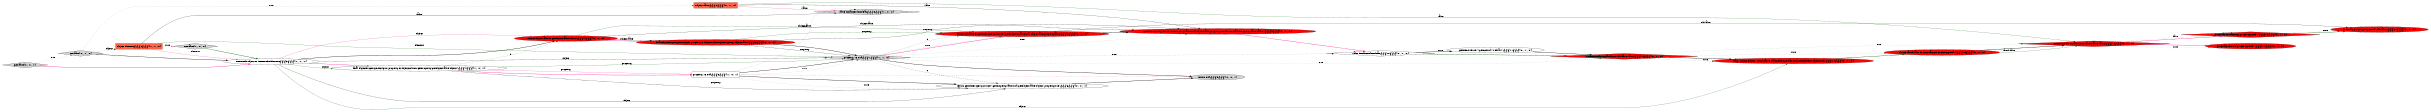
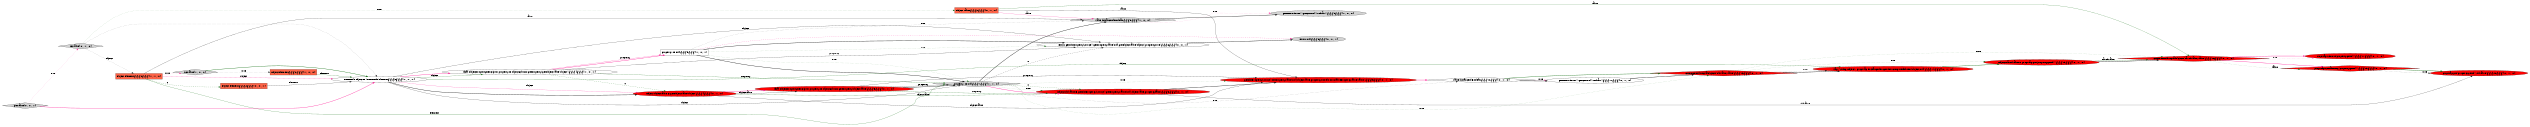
node "getItemsViewer().getControl().redraw()@@@9@@@['1', '0', '0']": added
edge "Object element@@@2@@@['1', '1', '0']" -> "DBNNode object = (DBNNode)element@@@3@@@['1', '1', '1']": label "element" -> "object"
edge "setValue['0', '1', '0']" -> "DBNNode object = (DBNNode)element@@@3@@@['1', '1', '1']": style bold -> dotted
edge "property != null@@@7@@@['1', '1', '0']" -> "return null@@@8@@@['0', '0', '1']": now "property != null@@@7@@@['1', '1', '0']" -> "value instanceof Boolean@@@8@@@['1', '0', '0']"
node "Object element@@@2@@@['1', '0', '0']": added
node "Object element@@@2@@@['0', '0', '1']": added
